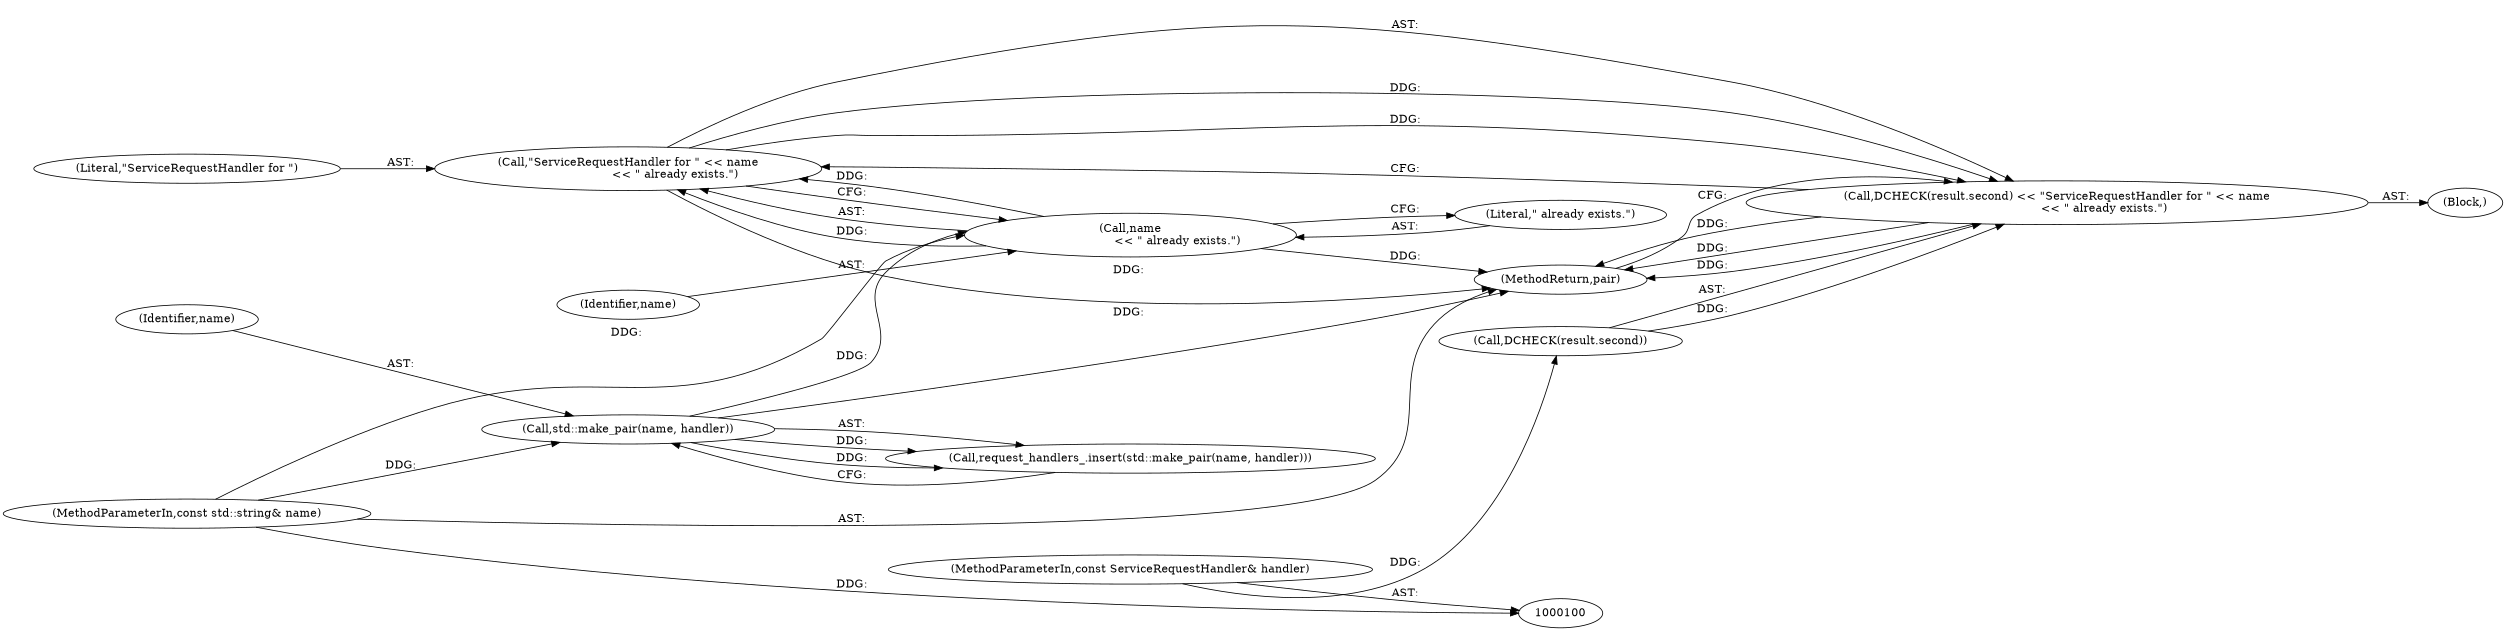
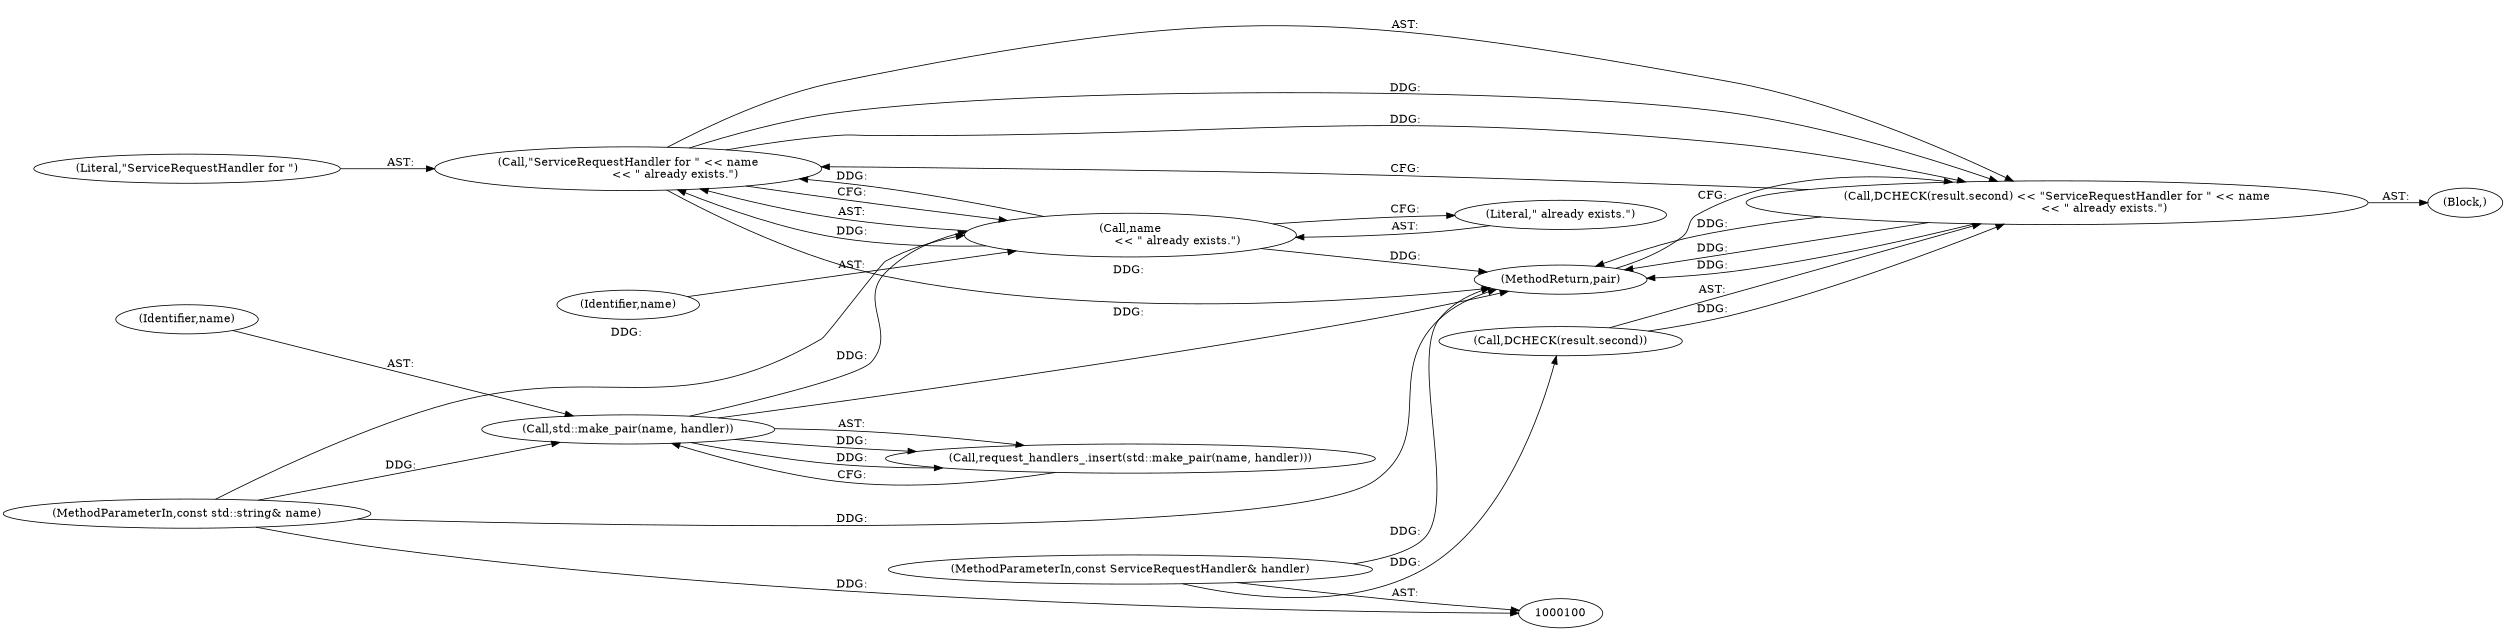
edge "(MethodParameterIn,const ServiceRequestHandler& handler)" -> "(MethodReturn,pair)": added, label "DDG:"
edge "(MethodParameterIn,const std::string& name)" -> "(MethodReturn,pair)": label "AST: " -> "DDG: "
